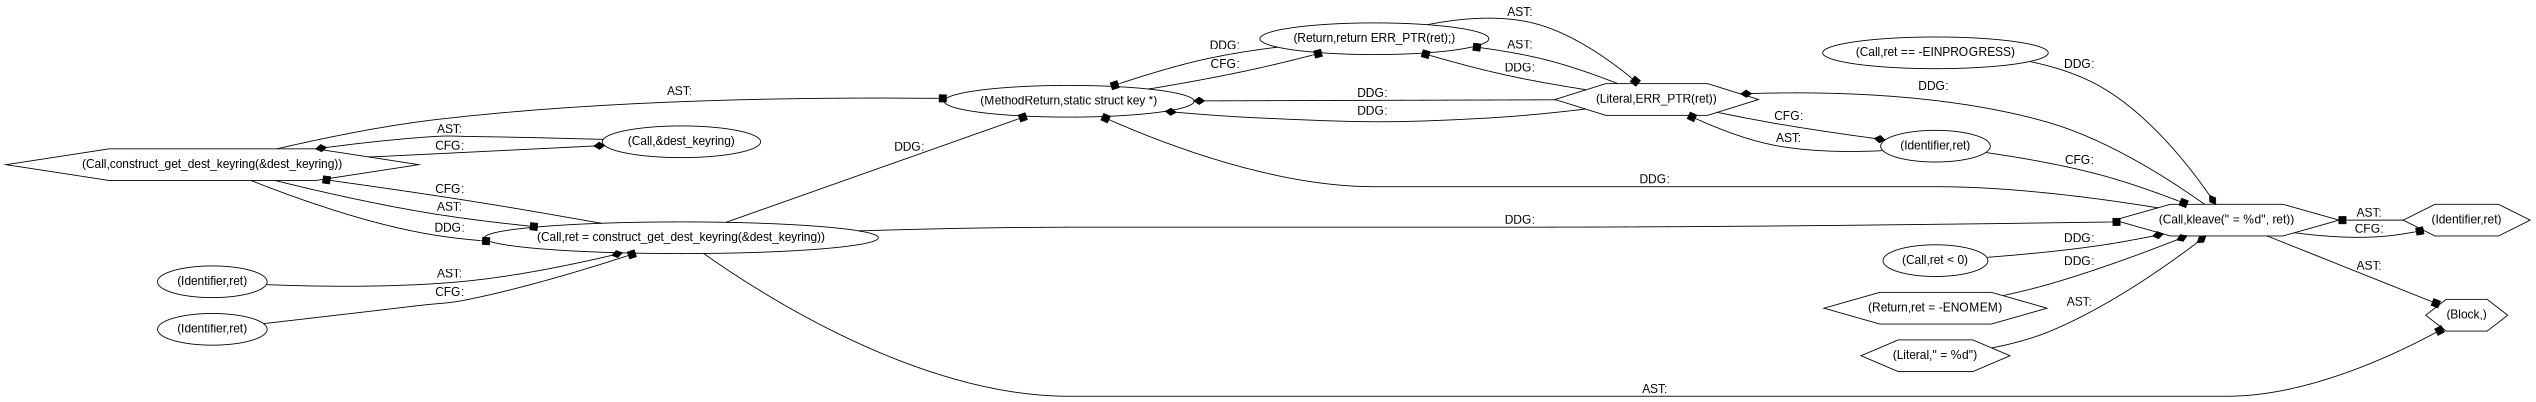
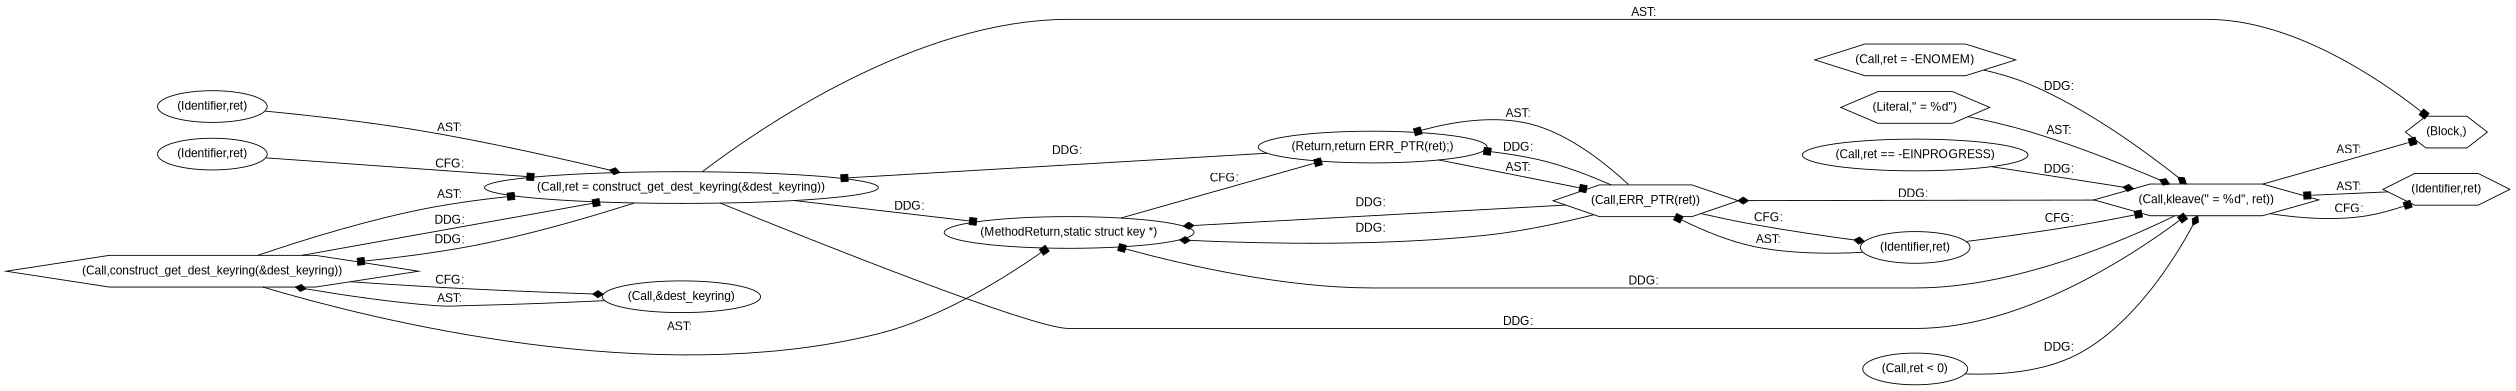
edge "(Return,return ERR_PTR(ret);)" -> "(MethodReturn,static struct key *)": now "(Return,return ERR_PTR(ret);)" -> "(Call,ret = construct_get_dest_keyring(&dest_keyring))"
node "(Literal,ERR_PTR(ret))": label "(Literal,ERR_PTR(ret))" -> "(Call,ERR_PTR(ret))"
edge "(Call,ret = construct_get_dest_keyring(&dest_keyring))" -> "(Call,construct_get_dest_keyring(&dest_keyring))": label "CFG: " -> "DDG: "
node "(Return,ret = -ENOMEM)": label "(Return,ret = -ENOMEM)" -> "(Call,ret = -ENOMEM)"
